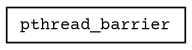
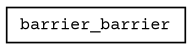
node "pthread_barrier": label "pthread_barrier" -> "barrier_barrier"
